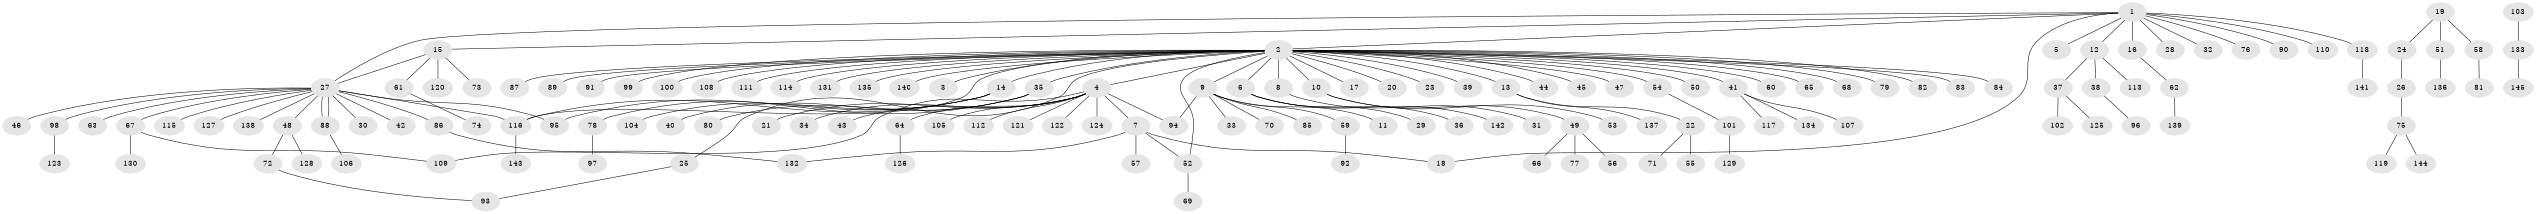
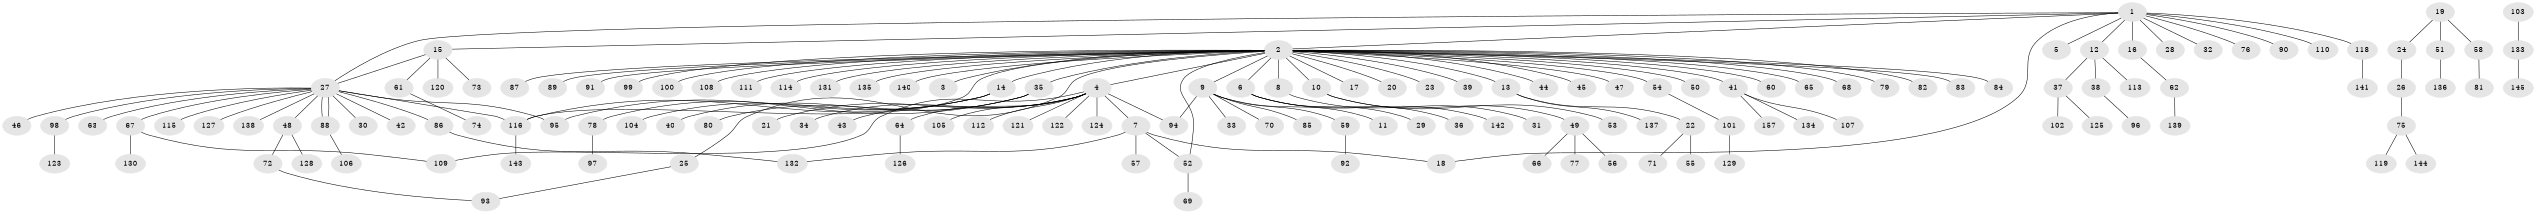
node "117": label "117" -> "157"
